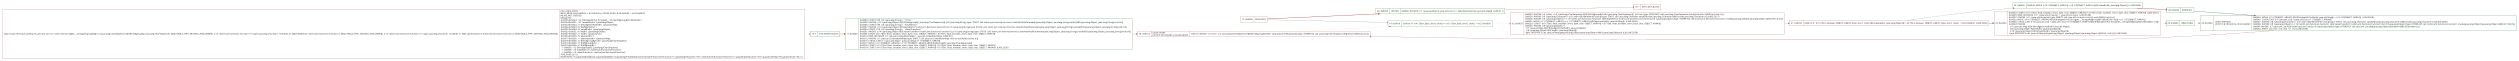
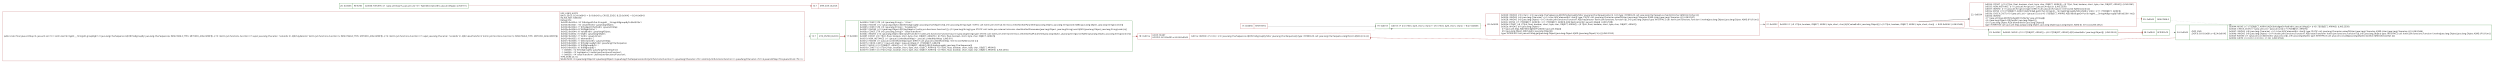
edge "28: 0x0043" -> "24: 0x0043": style bold -> dotted
edge "27: 0x0056" -> "26: 0x0056": removed
node "24: 0x0043": text "LOOP_METHOD" -> "LOOP_END"
